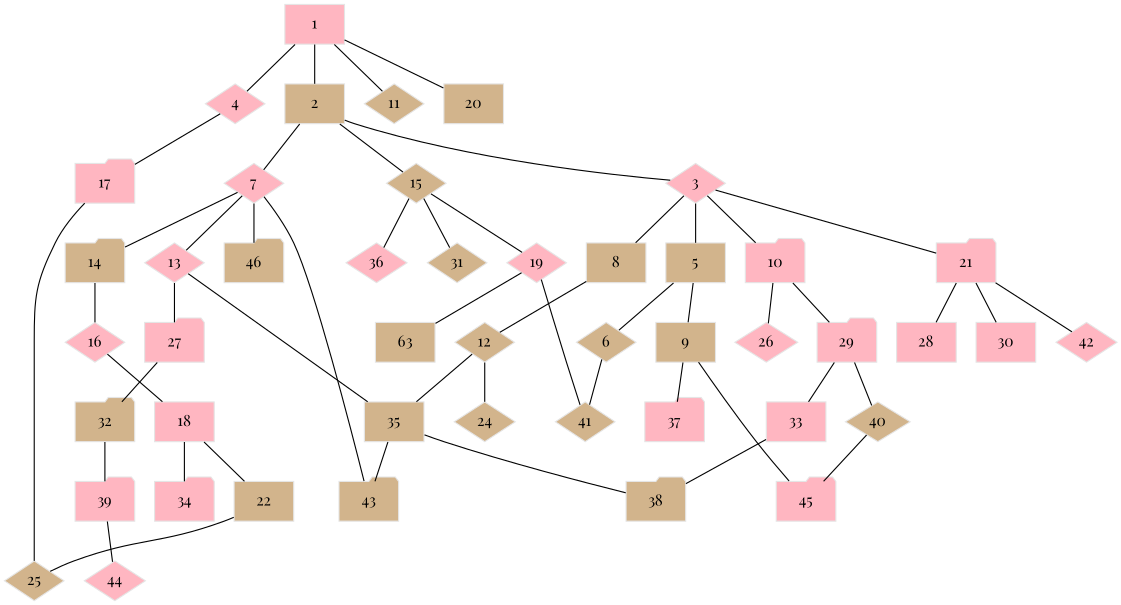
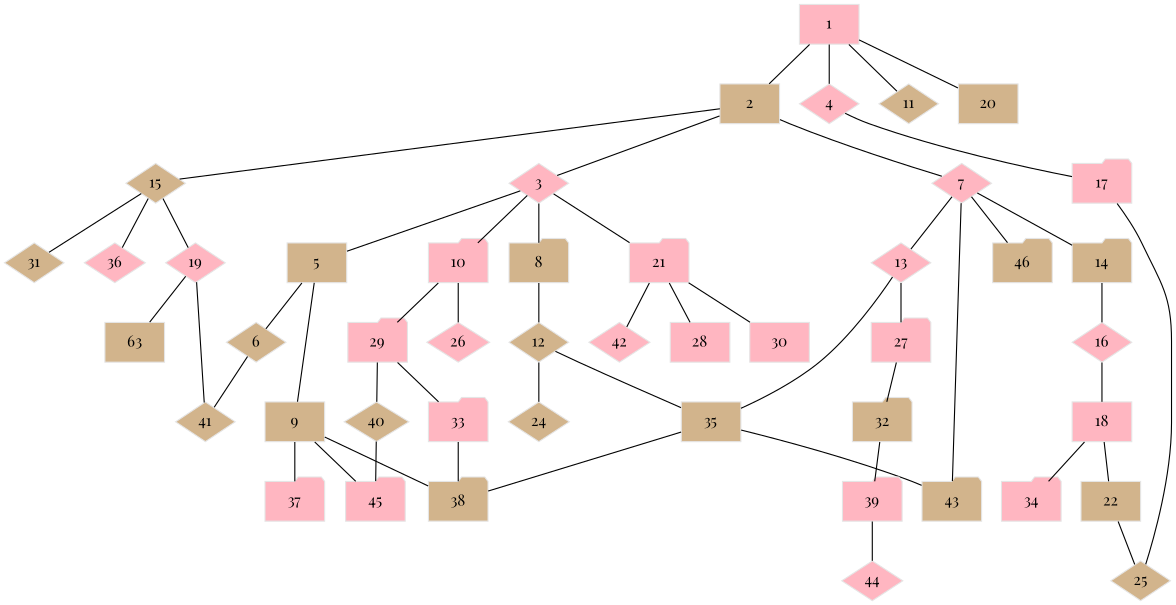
node "8": shape box -> folder
node "33": shape box -> folder
edge "9" -- "38": added
